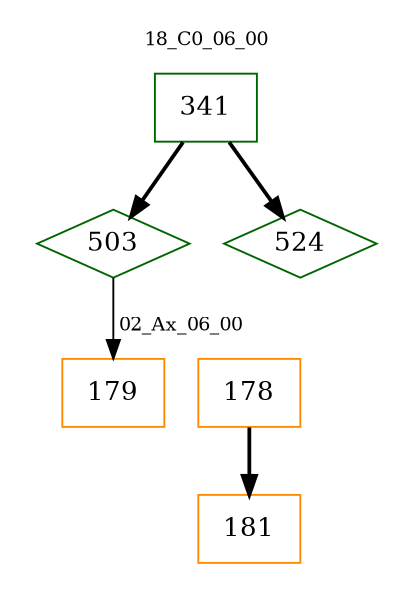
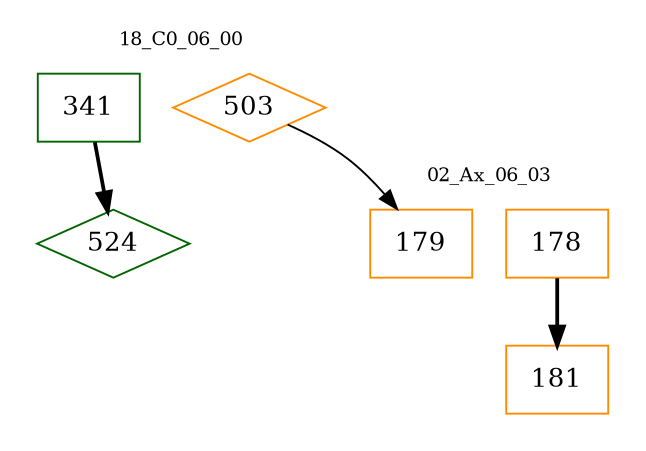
edge "341" -> "503": removed
node "503": color darkgreen -> darkorange
cluster "02_Ax_06_00": label "02_Ax_06_00" -> "02_Ax_06_03"
